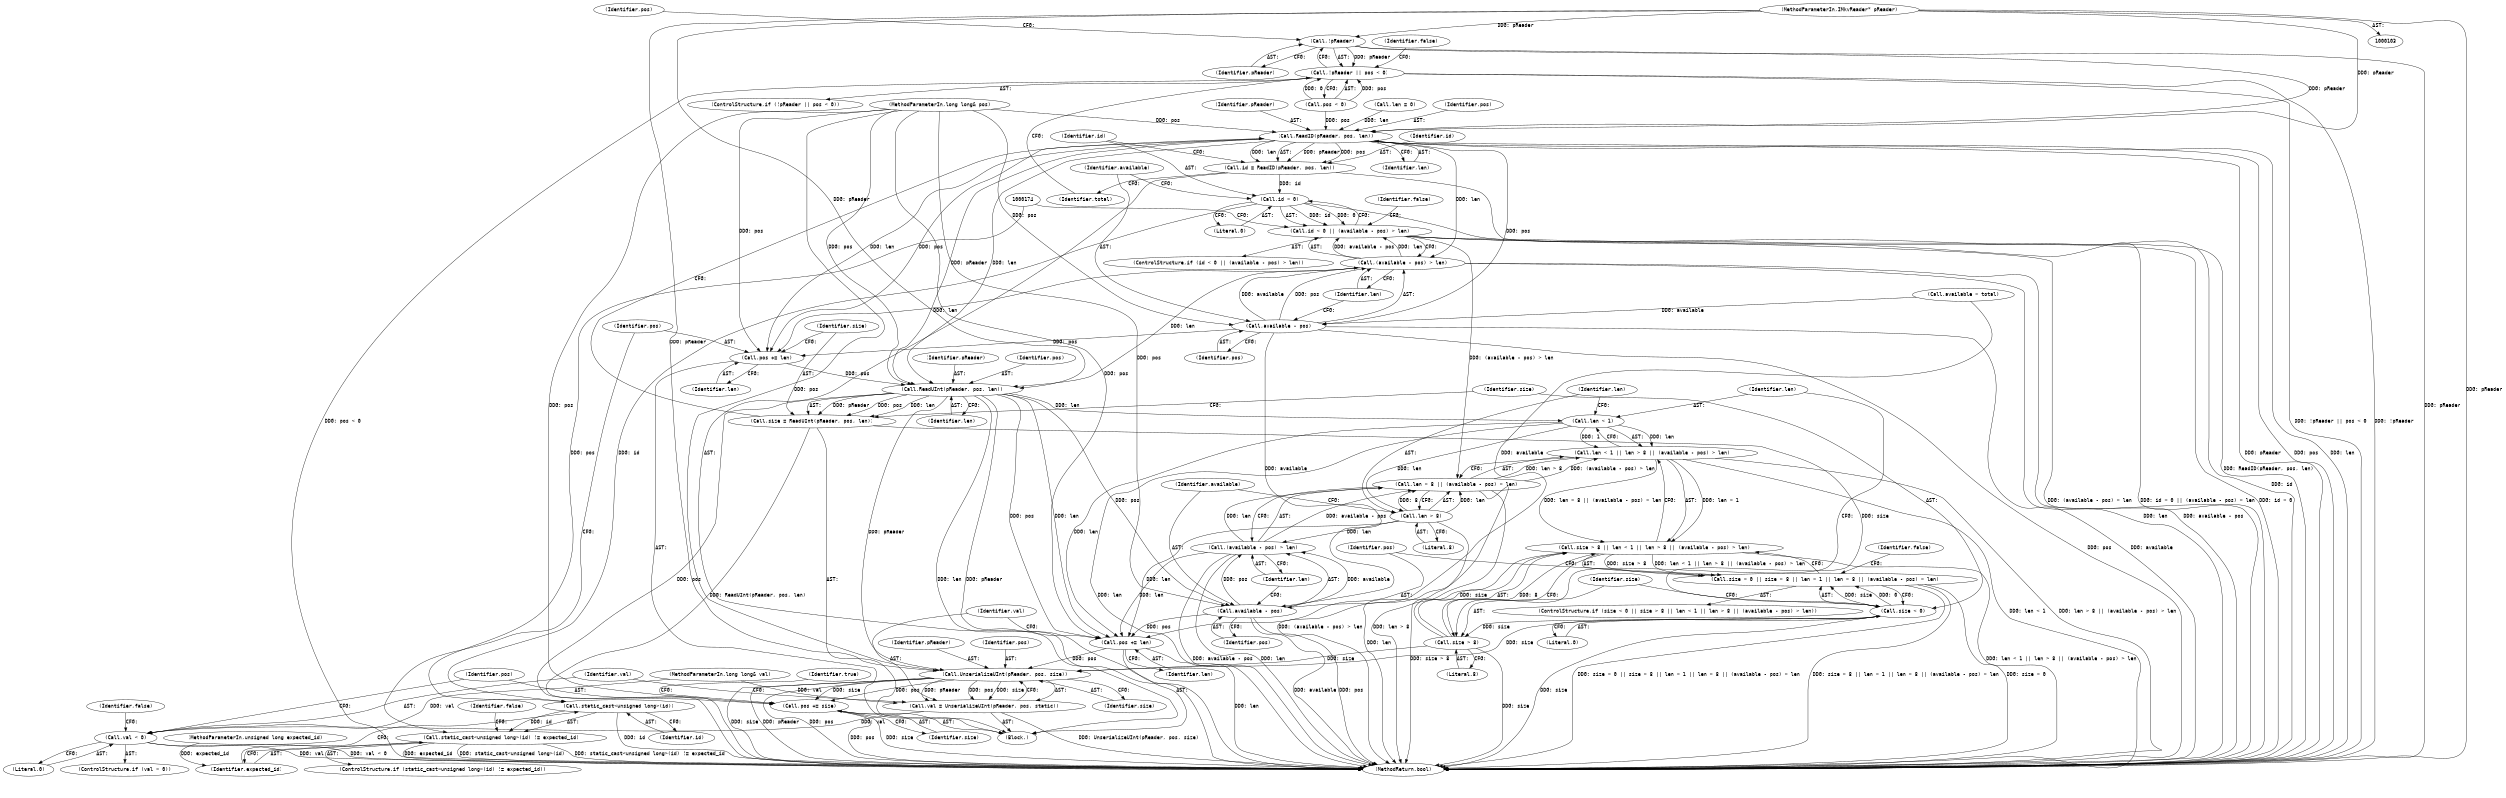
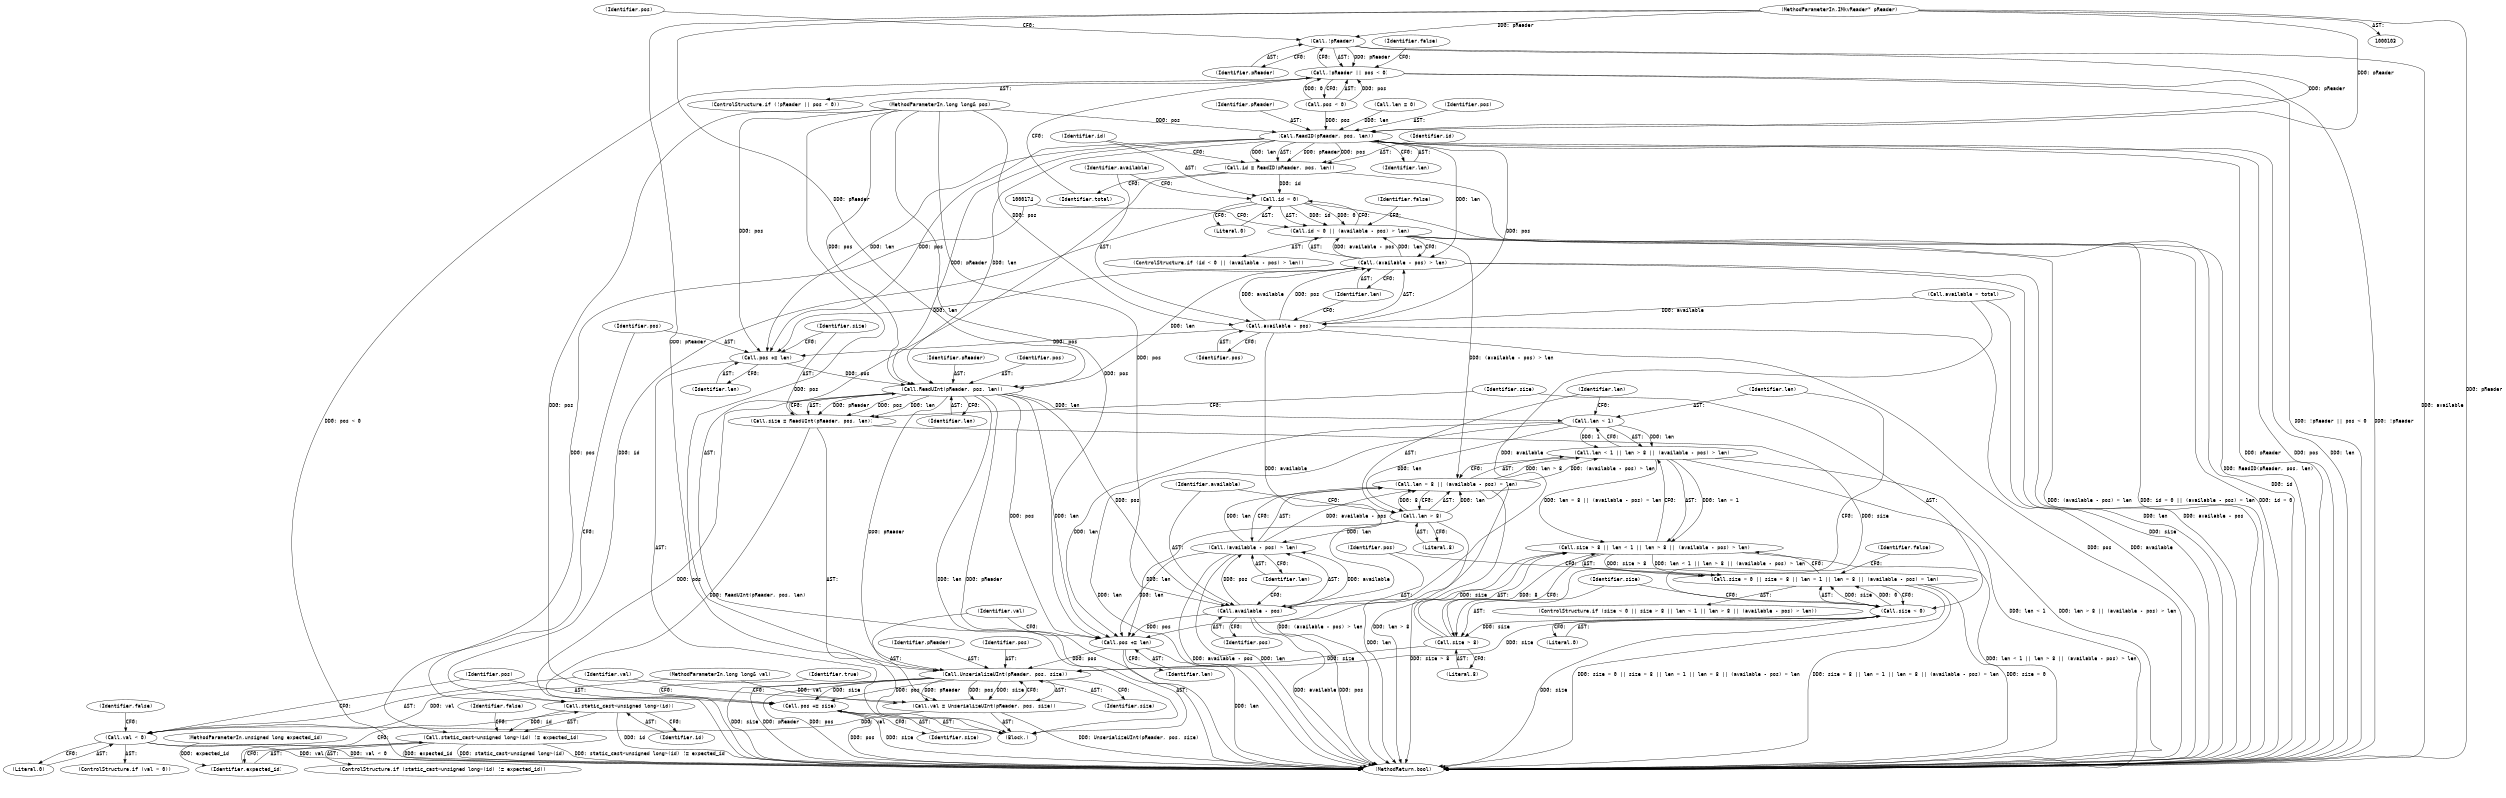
edge "(Call,size = ReadUInt(pReader, pos, len))" -> "(Call,ReadID(pReader, pos, len))": now "(Call,size = ReadUInt(pReader, pos, len))" -> "(Call,ReadUInt(pReader, pos, len))"
edge "(Call,!pReader)" -> "(MethodReturn,bool)": label "DDG: pReader" -> "DDG: available"
node "(Call,val = UnserializeUInt(pReader, pos, static))": label "(Call,val = UnserializeUInt(pReader, pos, static))" -> "(Call,val = UnserializeUInt(pReader, pos, size))"
edge "(Call,size > 8)" -> "(MethodReturn,bool)": now "(Call,available > total)" -> "(MethodReturn,bool)"
